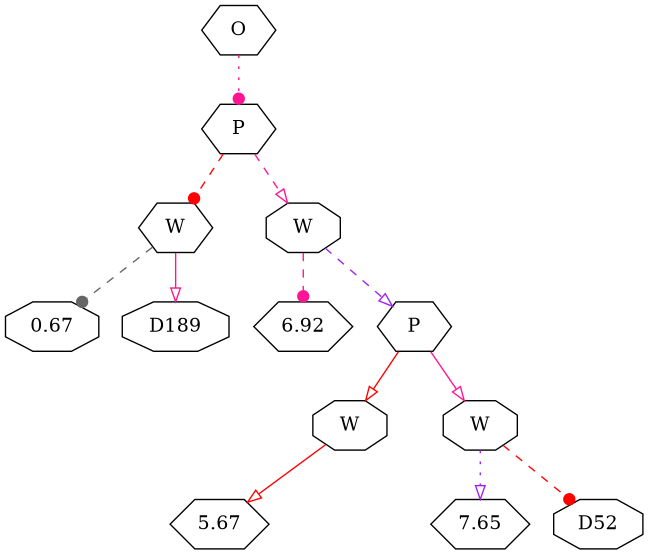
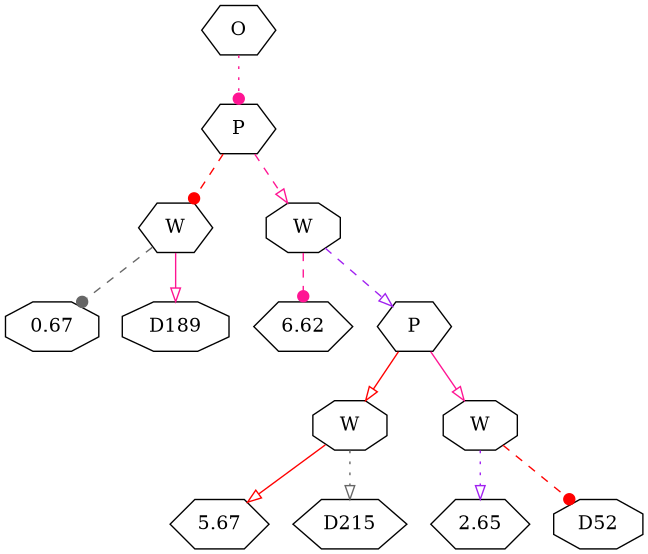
node "6.92": label "6.92" -> "6.62"
node "D215": added
node "7.65": label "7.65" -> "2.65"
